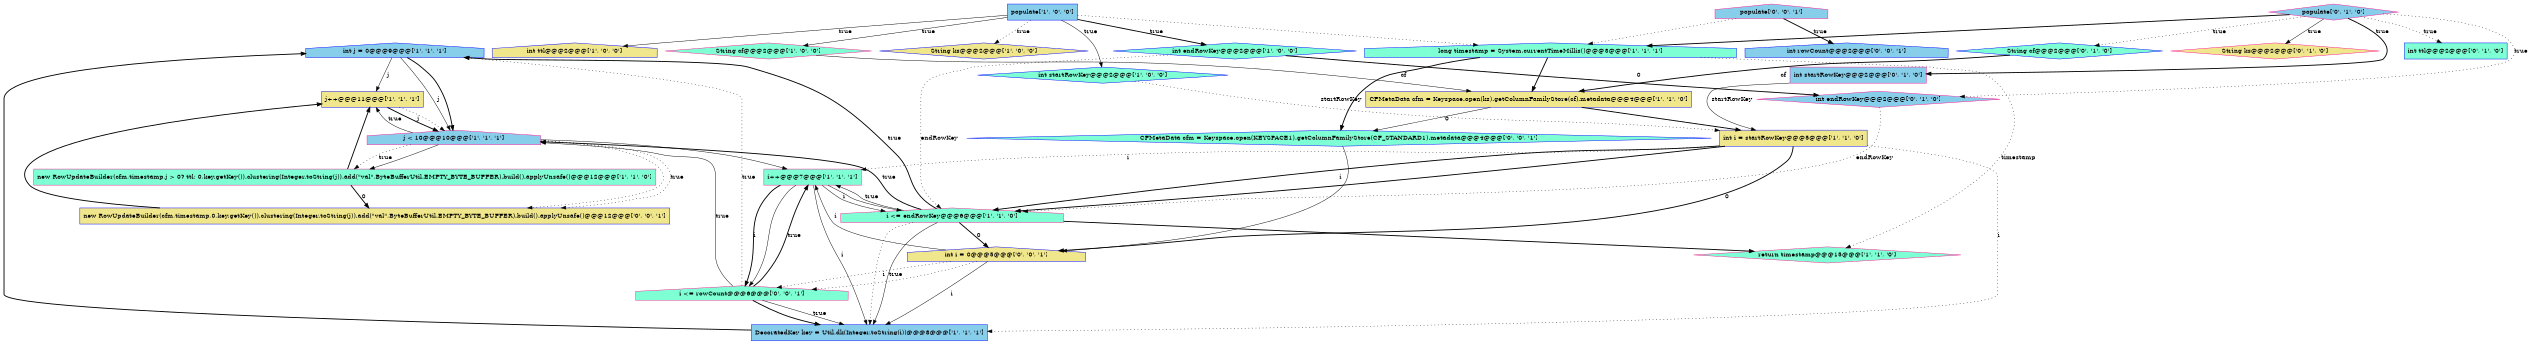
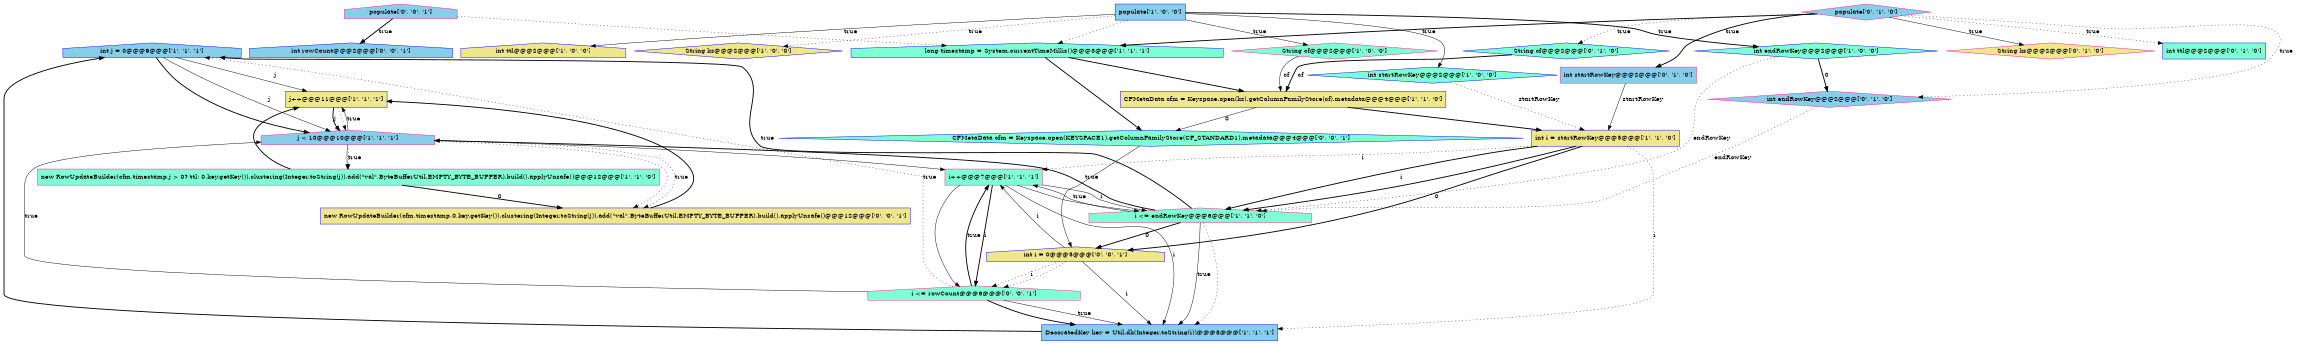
node "return timestamp@@@15@@@['1', '1', '0']": removed
